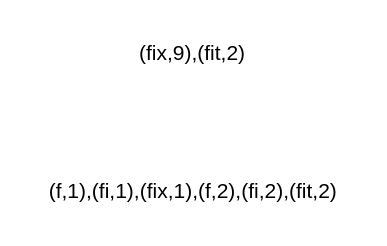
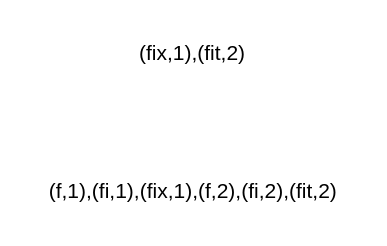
node "(fix,9),(fit,2)": label "(fix,9),(fit,2)" -> "(fix,1),(fit,2)"
